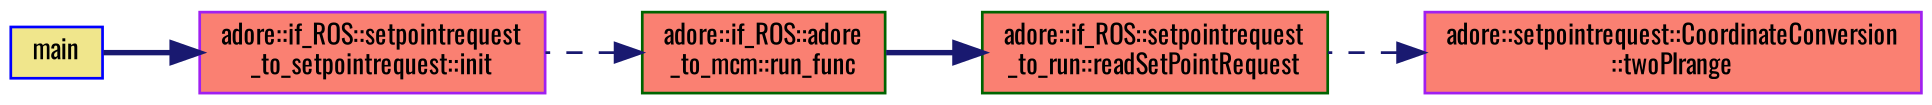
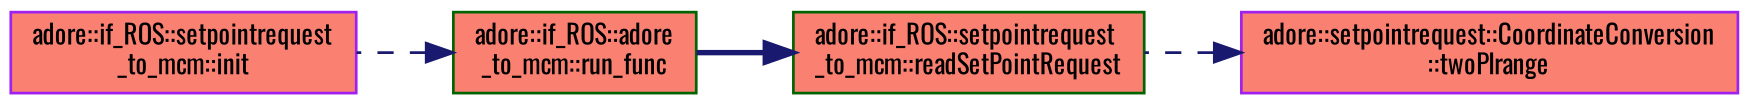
node "main": removed
node "adore::if_ROS::setpointrequest _to_setpointrequest::init": label "adore::if_ROS::setpointrequest _to_setpointrequest::init" -> "adore::if_ROS::setpointrequest _to_mcm::init"
node "adore::if_ROS::setpointrequest _to_run::readSetPointRequest": label "adore::if_ROS::setpointrequest _to_run::readSetPointRequest" -> "adore::if_ROS::setpointrequest _to_mcm::readSetPointRequest"
